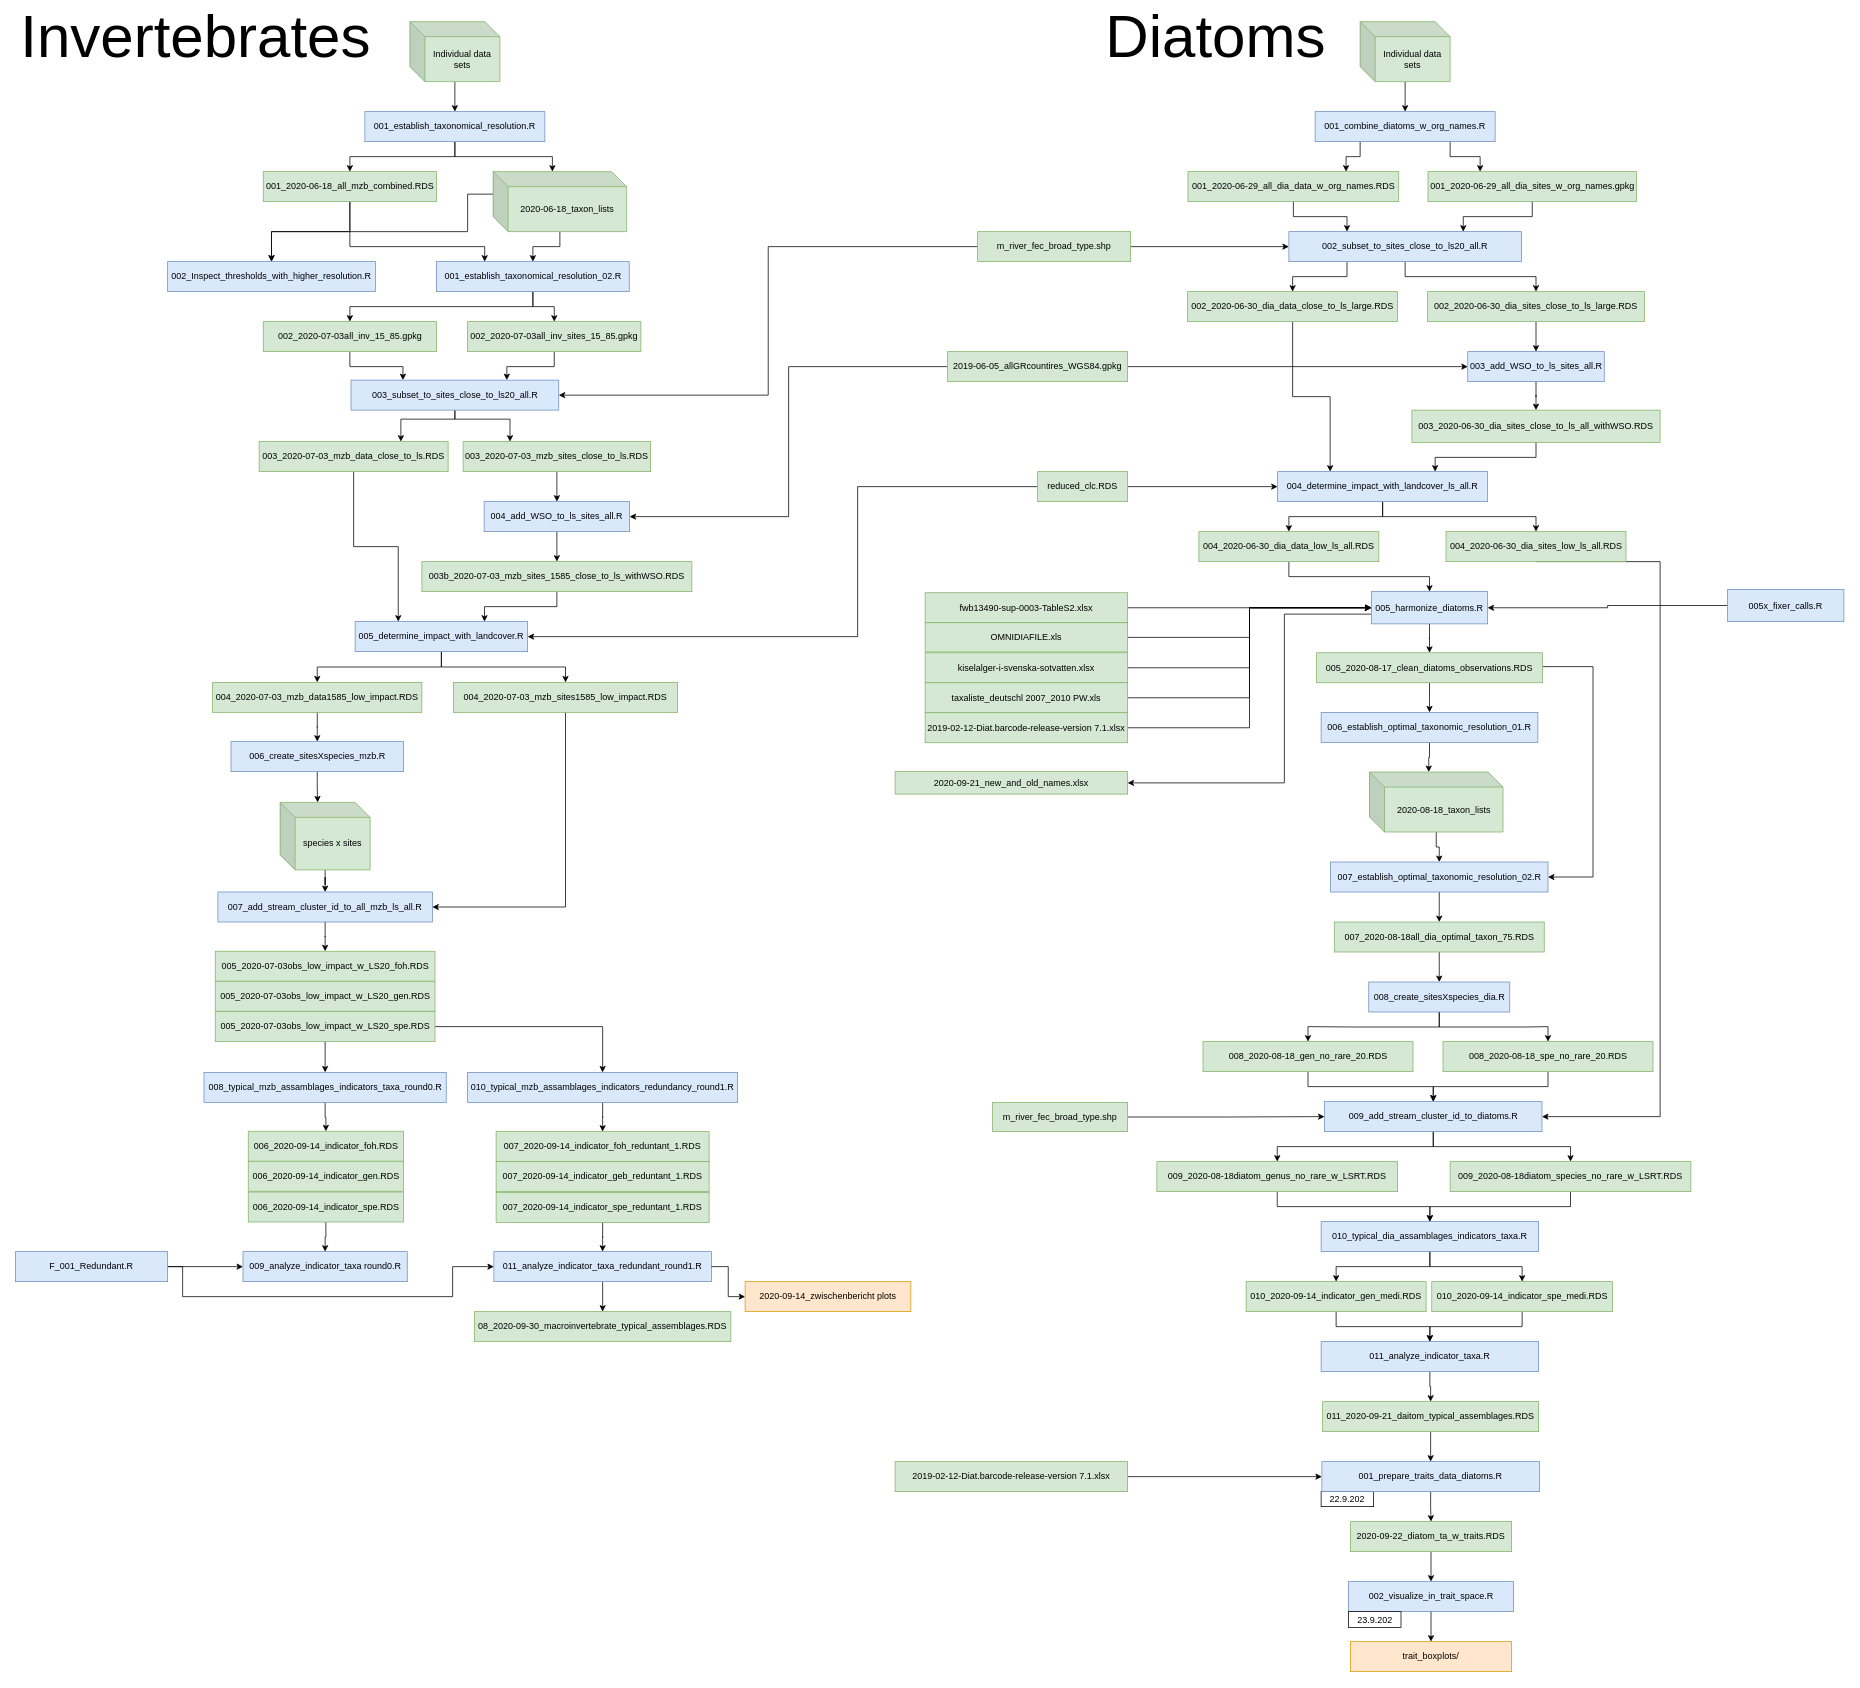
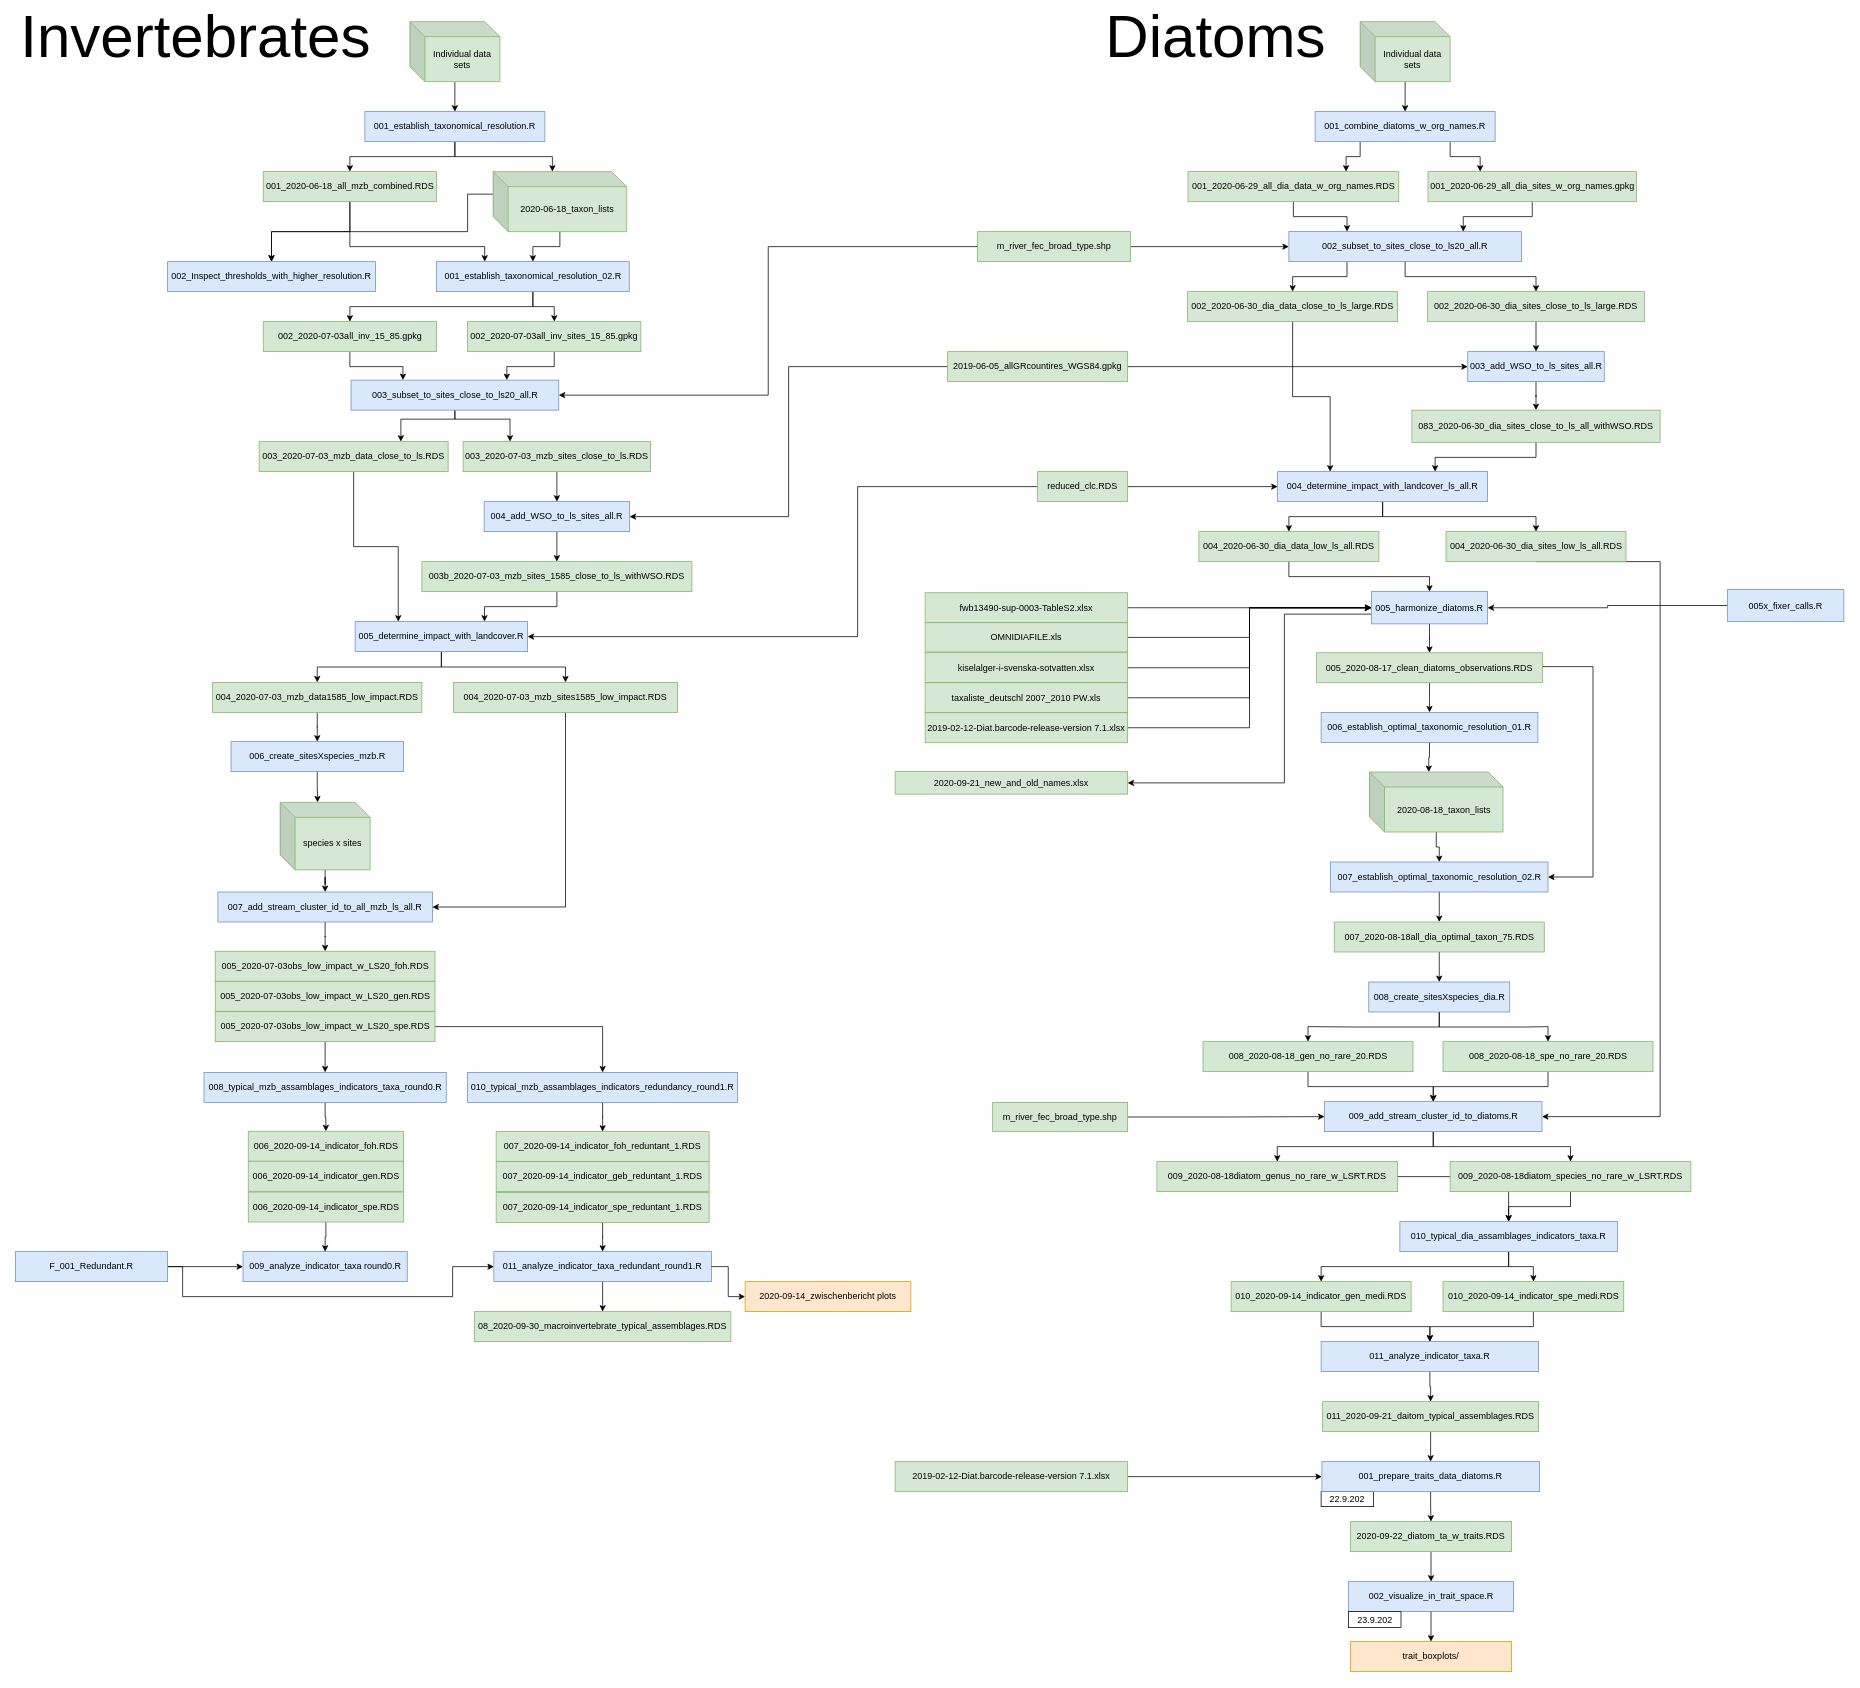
node "003_2020-06-30_dia_sites_close_to_ls_all_withWSO.RDS": label "003_2020-06-30_dia_sites_close_to_ls_all_withWSO.RDS" -> "083_2020-06-30_dia_sites_close_to_ls_all_withWSO.RDS"
node "010_typical_dia_assamblages_indicators_taxa.R": moved (1430, 1236) -> (1509, 1236)
node "010_2020-09-14_indicator_gen_medi.RDS": moved (1336, 1296) -> (1321, 1296)
node "010_2020-09-14_indicator_spe_medi.RDS": moved (1522, 1296) -> (1533, 1296)
